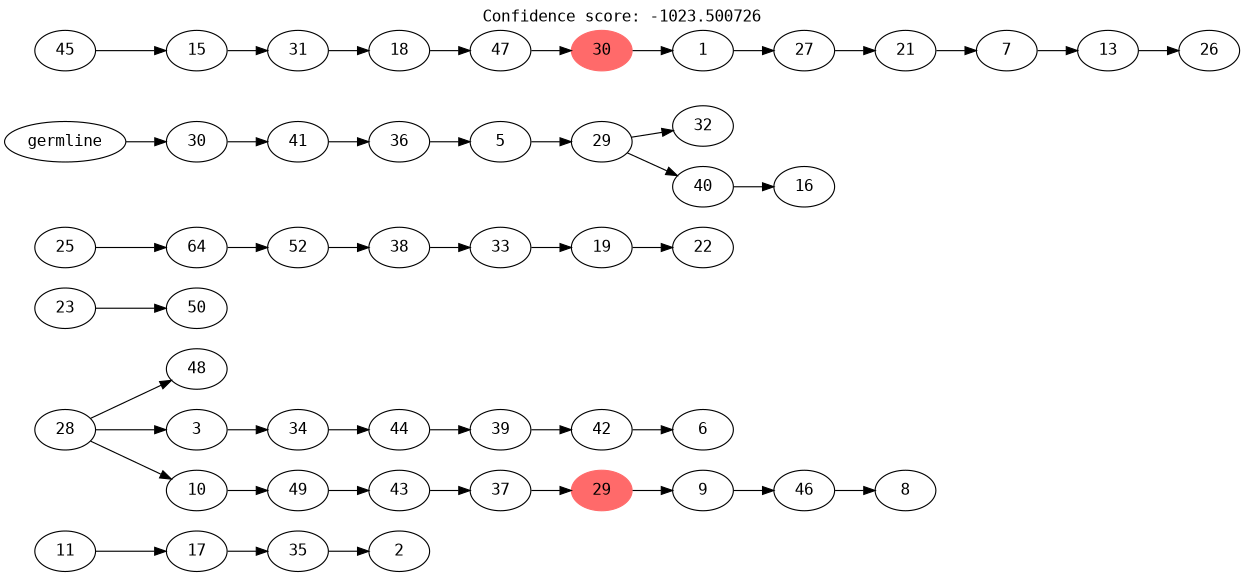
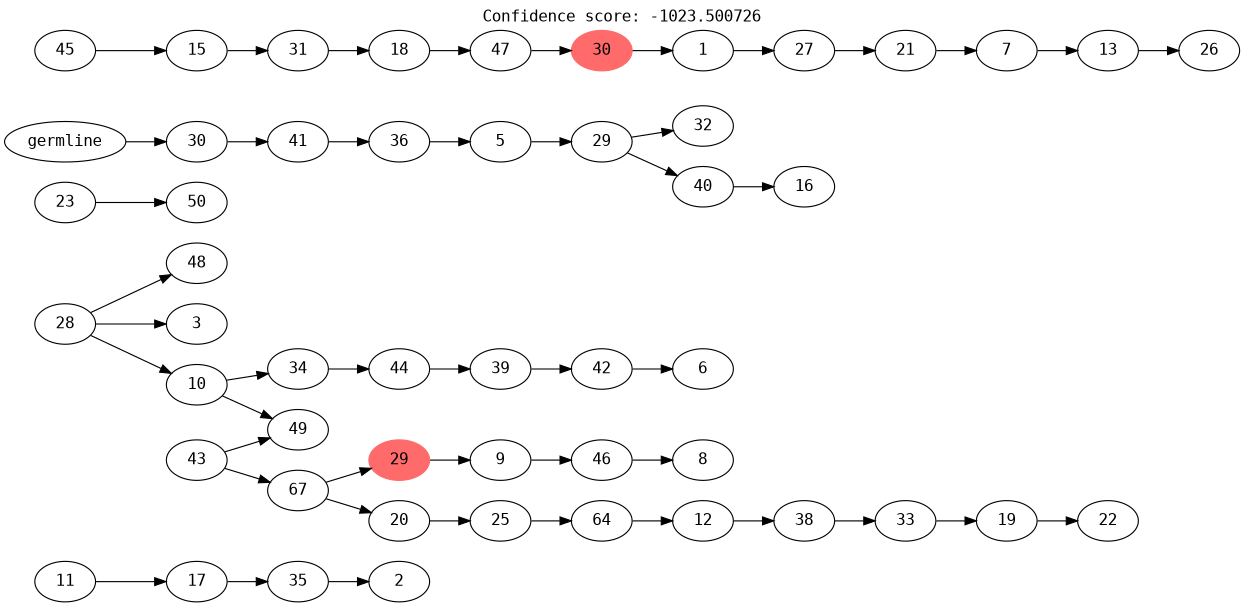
node "52": label "52" -> "12"
edge "3" -> "34": now "10" -> "34"
edge "49" -> "43": reversed
node "37": label "37" -> "67"
node "20": added
